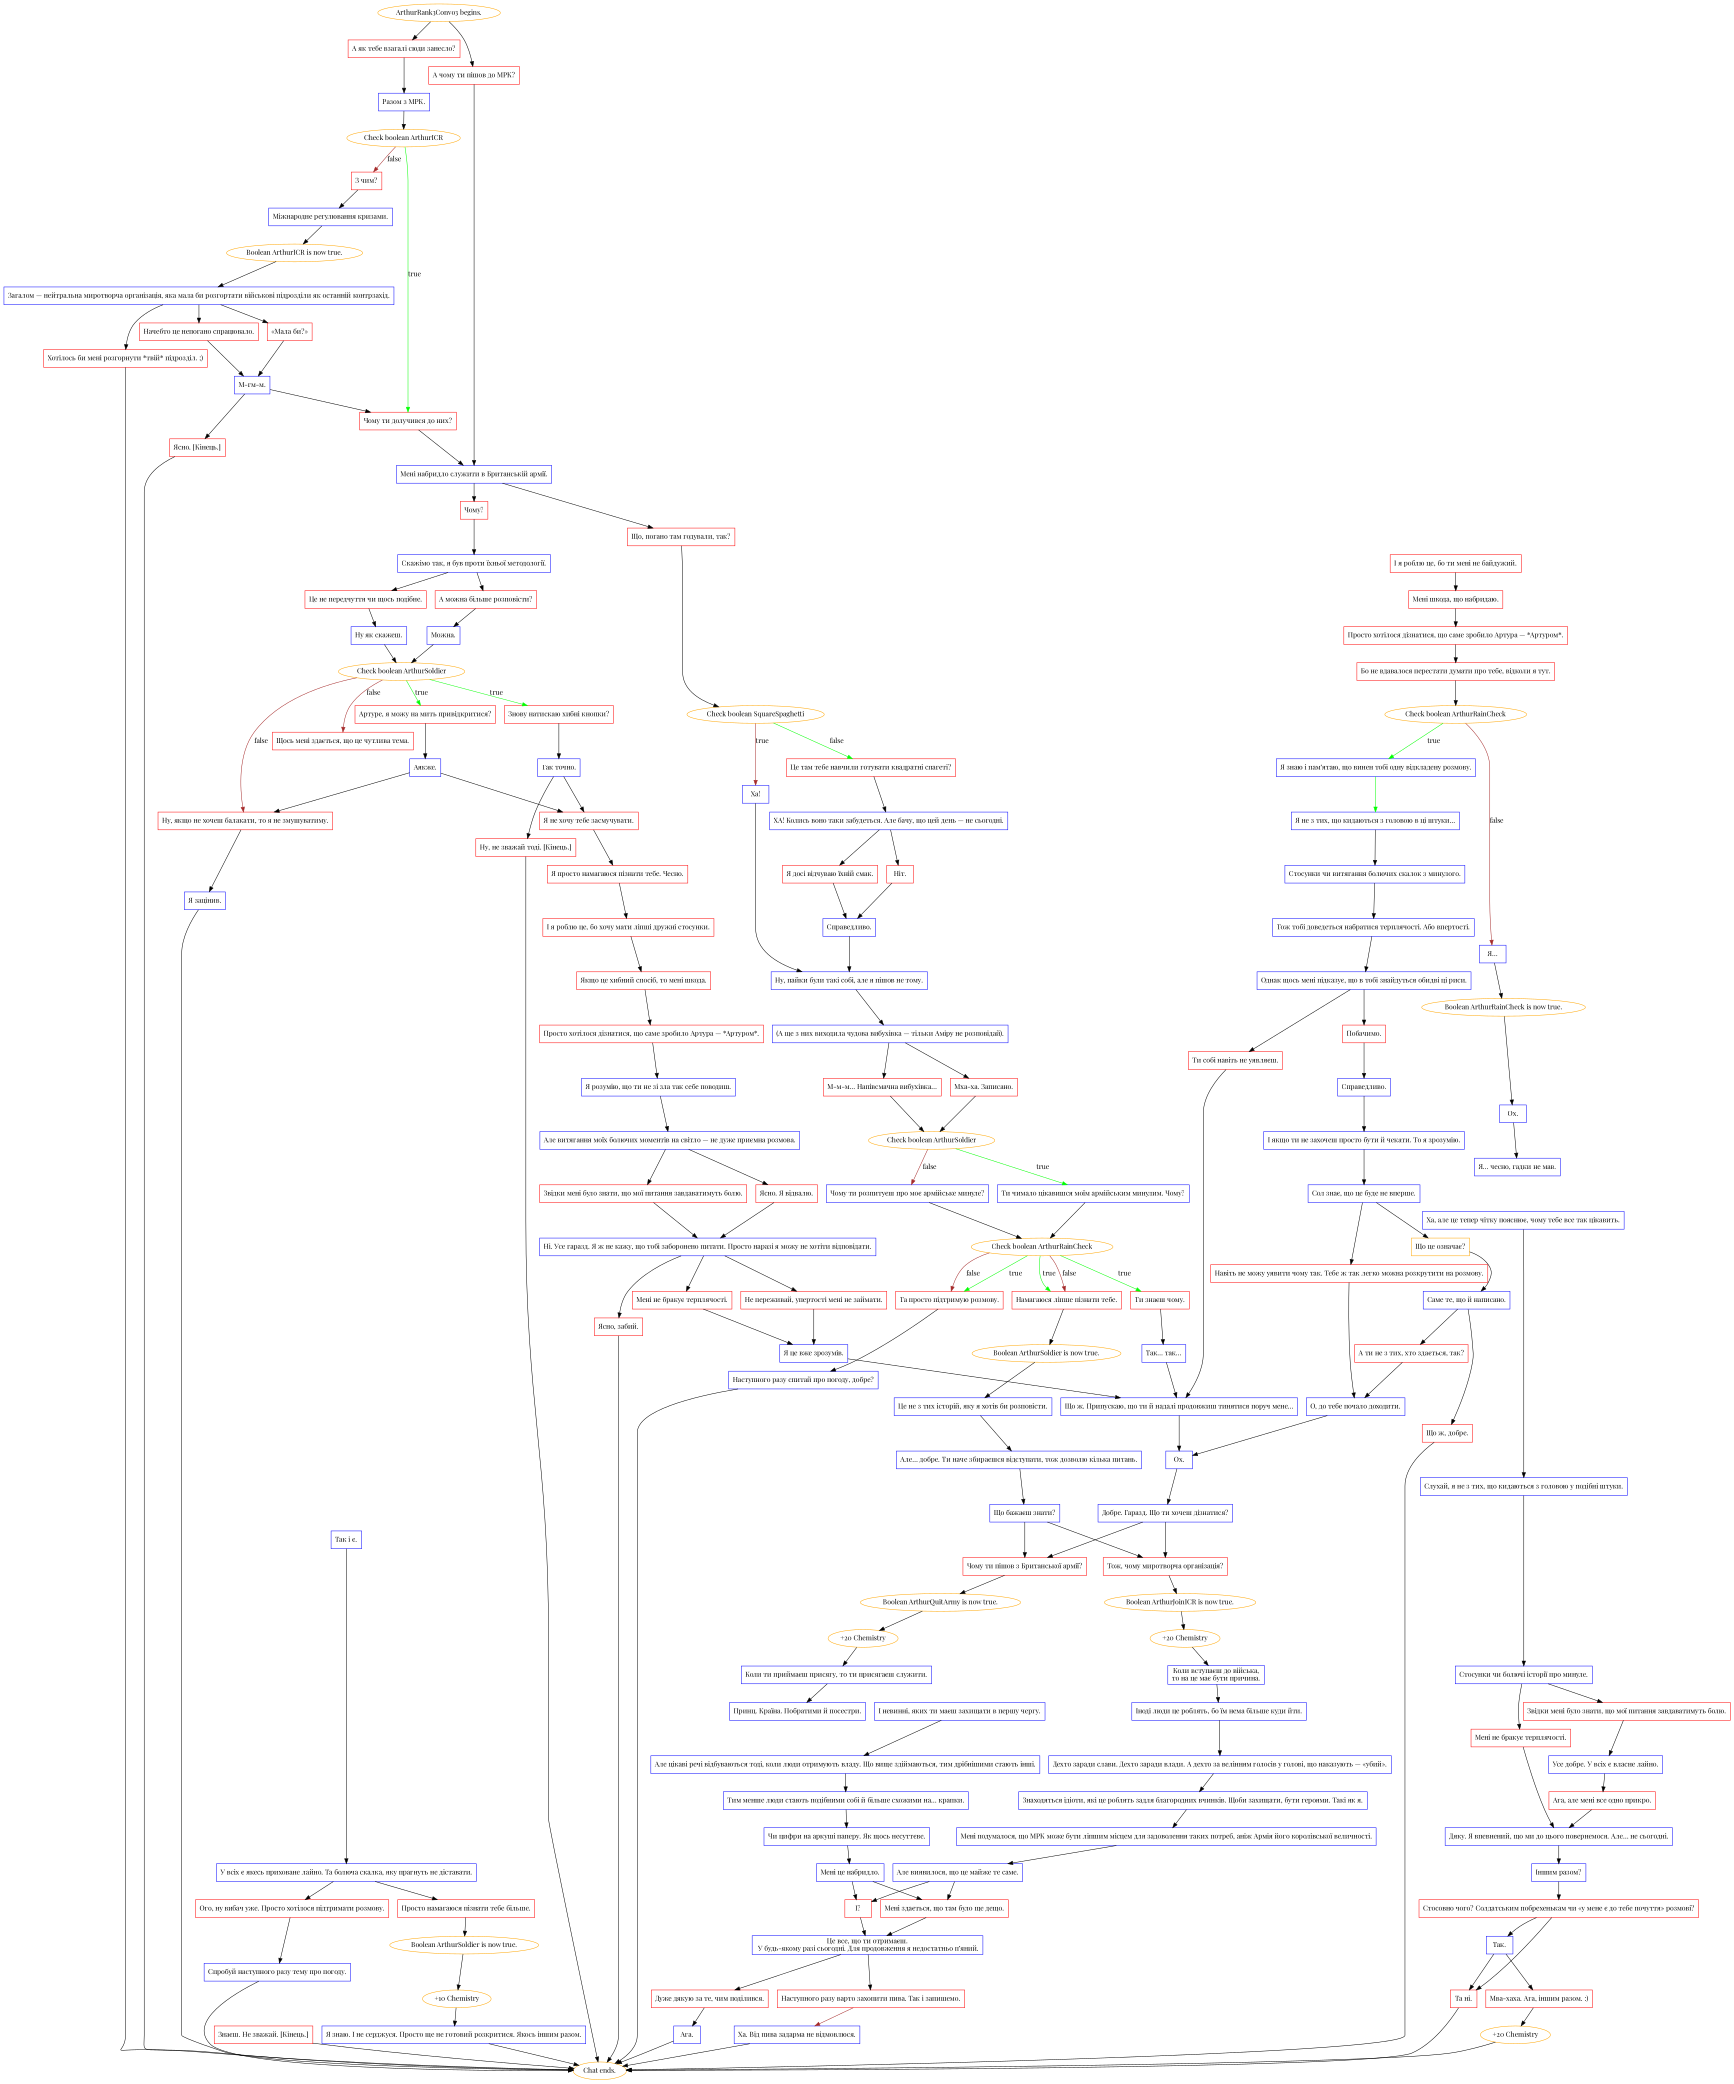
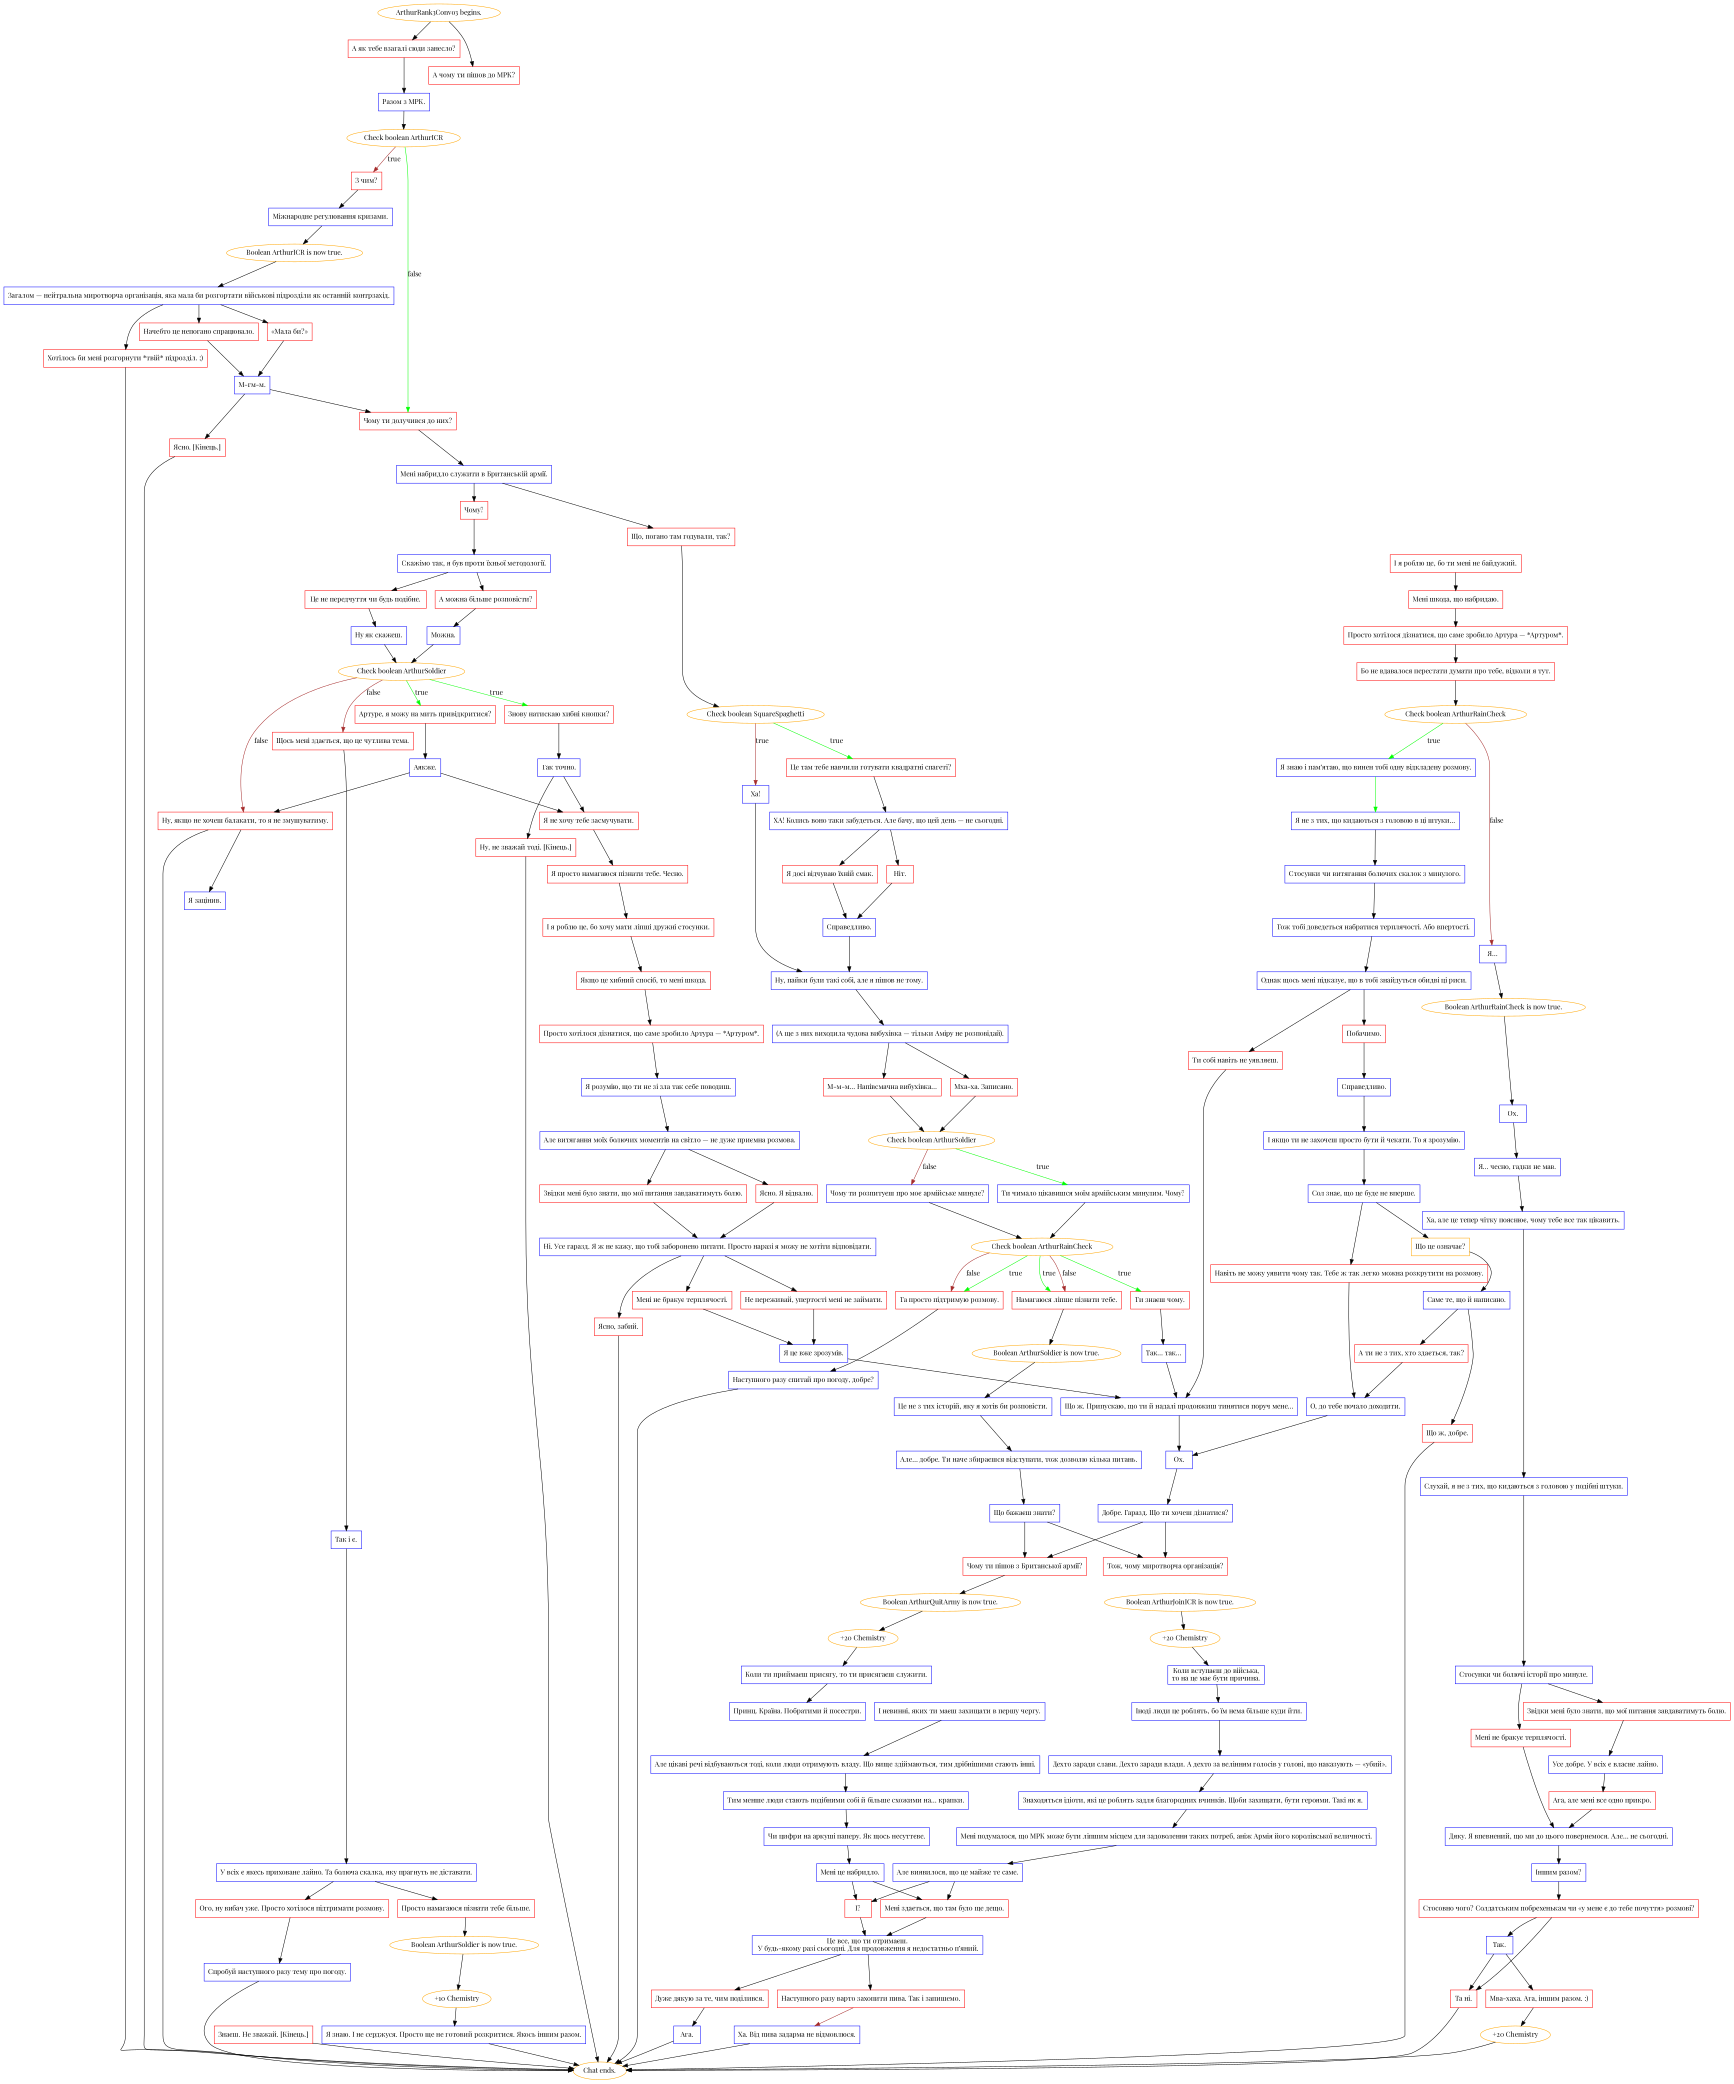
edge "Check boolean ArthurICR" -> "З чим?": label "false" -> "true"
edge "А чому ти пішов до МРК?" -> "Мені набридло служити в Британській армії.": removed
edge "Check boolean ArthurICR" -> "Чому ти долучився до них?": label "true" -> "false"
node "Це не передчуття чи щось подібне.": label "Це не передчуття чи щось подібне." -> "Це не передчуття чи будь подібне."
edge "Check boolean SquareSpaghetti" -> "Це там тебе навчили готувати квадратні спагеті?": label "false" -> "true"
edge "Щось мені здається, що це чутлива тема." -> "Так і є.": added
edge "Я… чесно, гадки не мав." -> "Ха, але це тепер чітку пояснює, чому тебе все так цікавить.": added
edge "Тож, чому миротворча організація?" -> "Boolean ArthurJoinICR is now true.": removed
edge "Я зацінив." -> "Chat ends.": now "Ну, якщо не хочеш балакати, то я не змушуватиму." -> "Chat ends."
